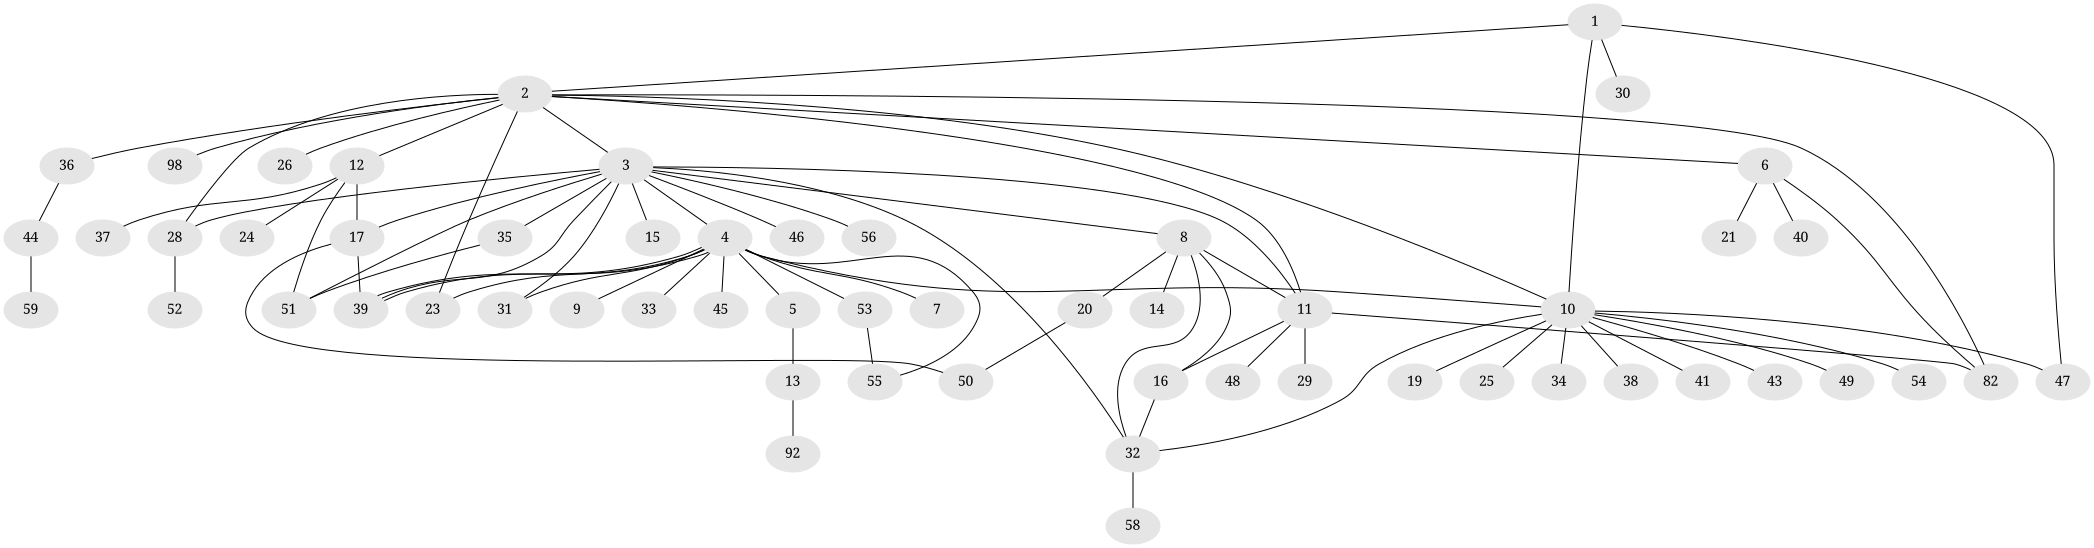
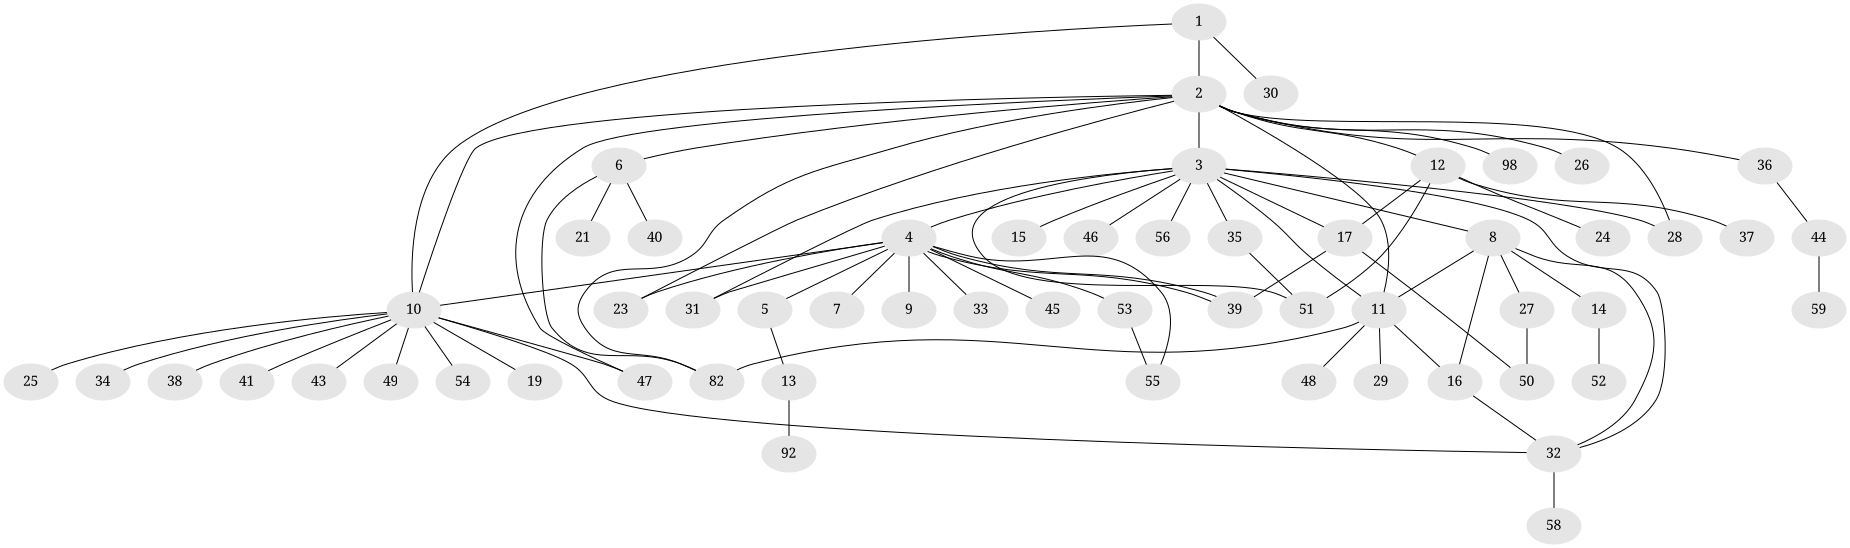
edge "1" -- "47": now "2" -- "47"
edge "3" -- "39": removed
edge "28" -- "52": now "14" -- "52"
node "20": label "20" -> "27"
